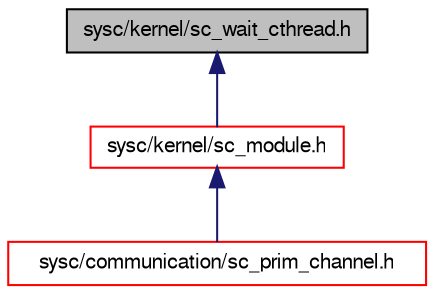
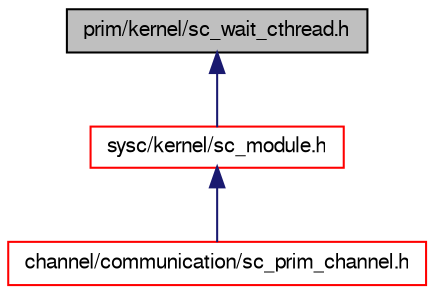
node "sysc/kernel/sc_wait_cthread.h": label "sysc/kernel/sc_wait_cthread.h" -> "prim/kernel/sc_wait_cthread.h"
node "sysc/communication/sc_prim_channel.h": label "sysc/communication/sc_prim_channel.h" -> "channel/communication/sc_prim_channel.h"
